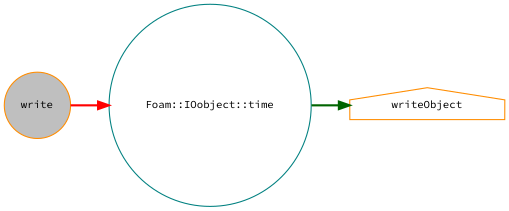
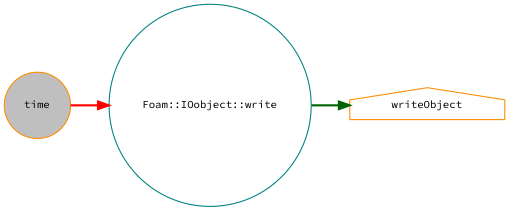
node "write": label "write" -> "time"
node "Foam::IOobject::time": label "Foam::IOobject::time" -> "Foam::IOobject::write"
